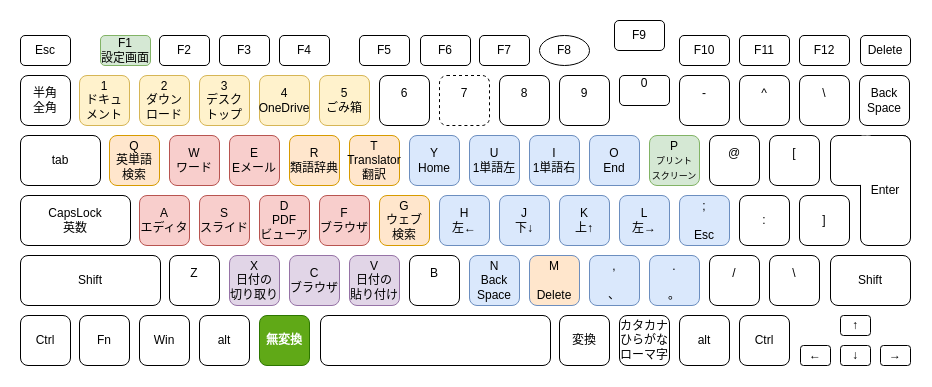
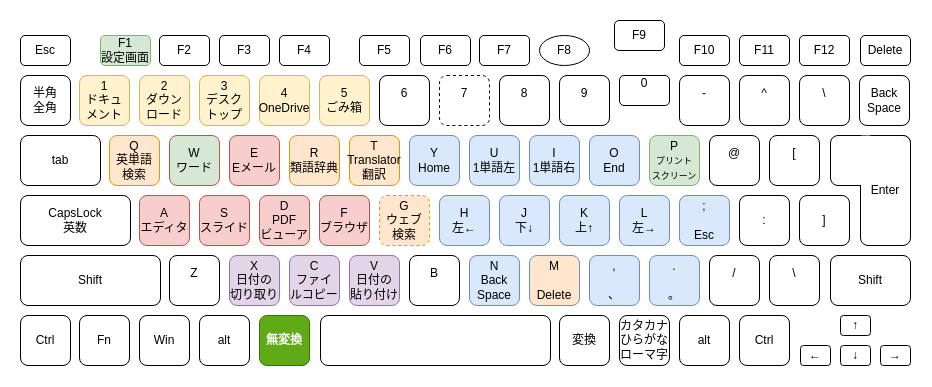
node "W ワード": fillcolor #f8cecc -> #d5e8d4
node "G ウェブ 検索": style solid -> dashed
node "C ブラウザ": label "C ブラウザ" -> "C ファイルコピー"
